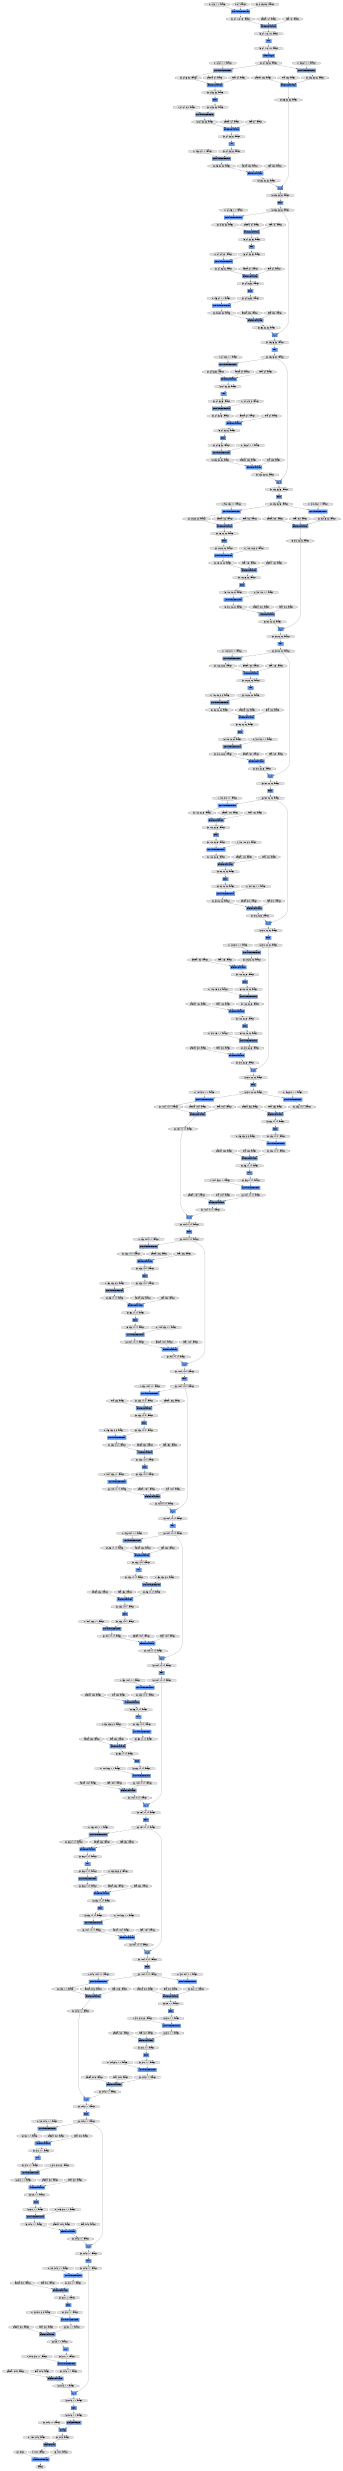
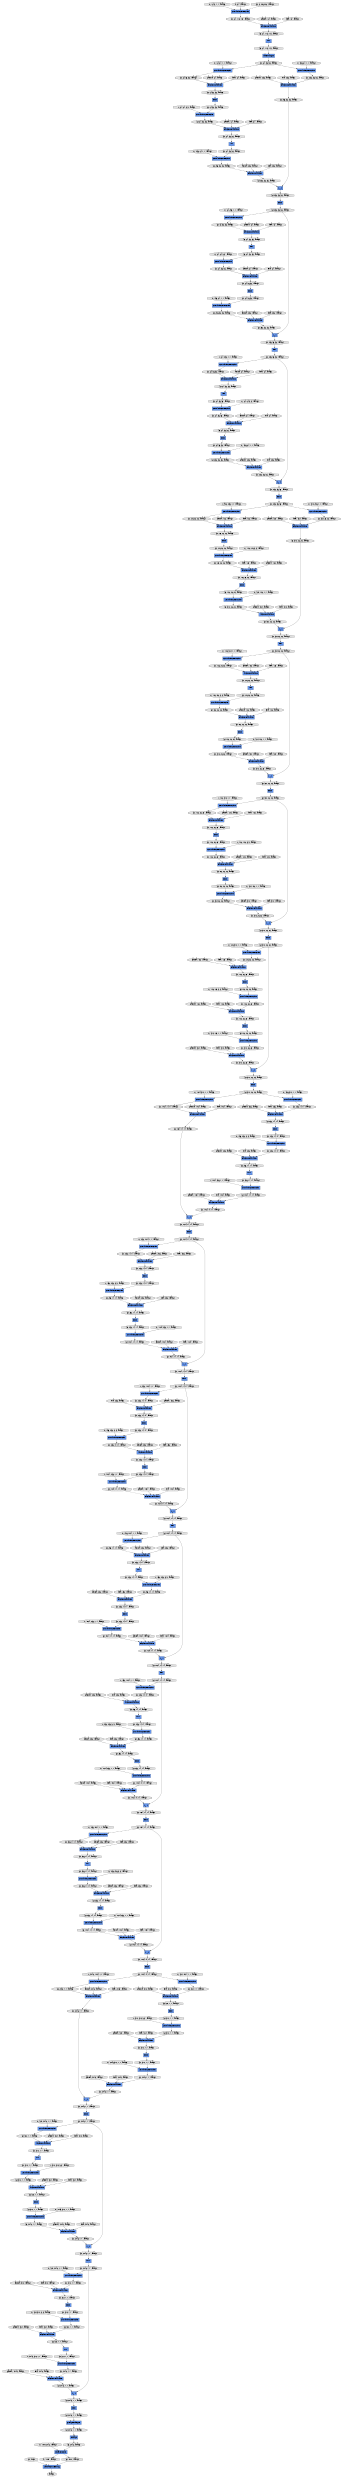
edge "AveragePooling2D" -> "Reshape": now "AveragePooling2D" -> "(32, 2048, 1, 1), float32"
